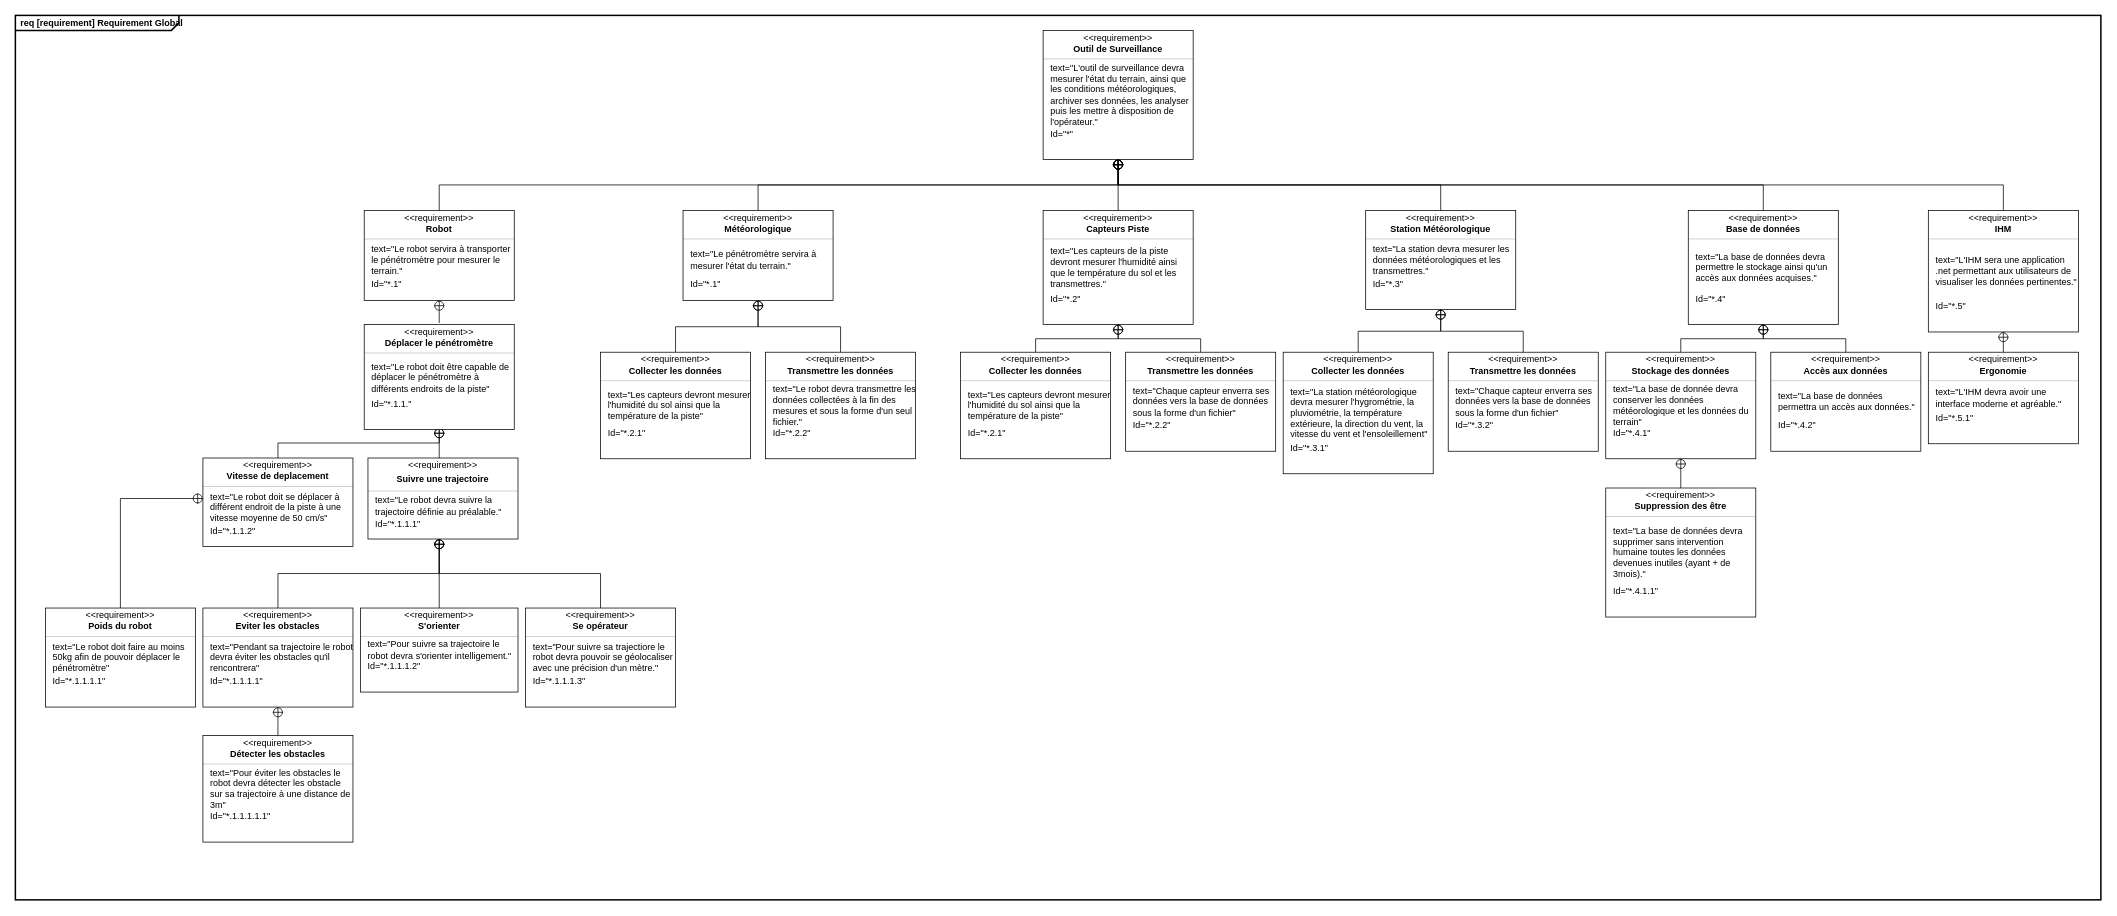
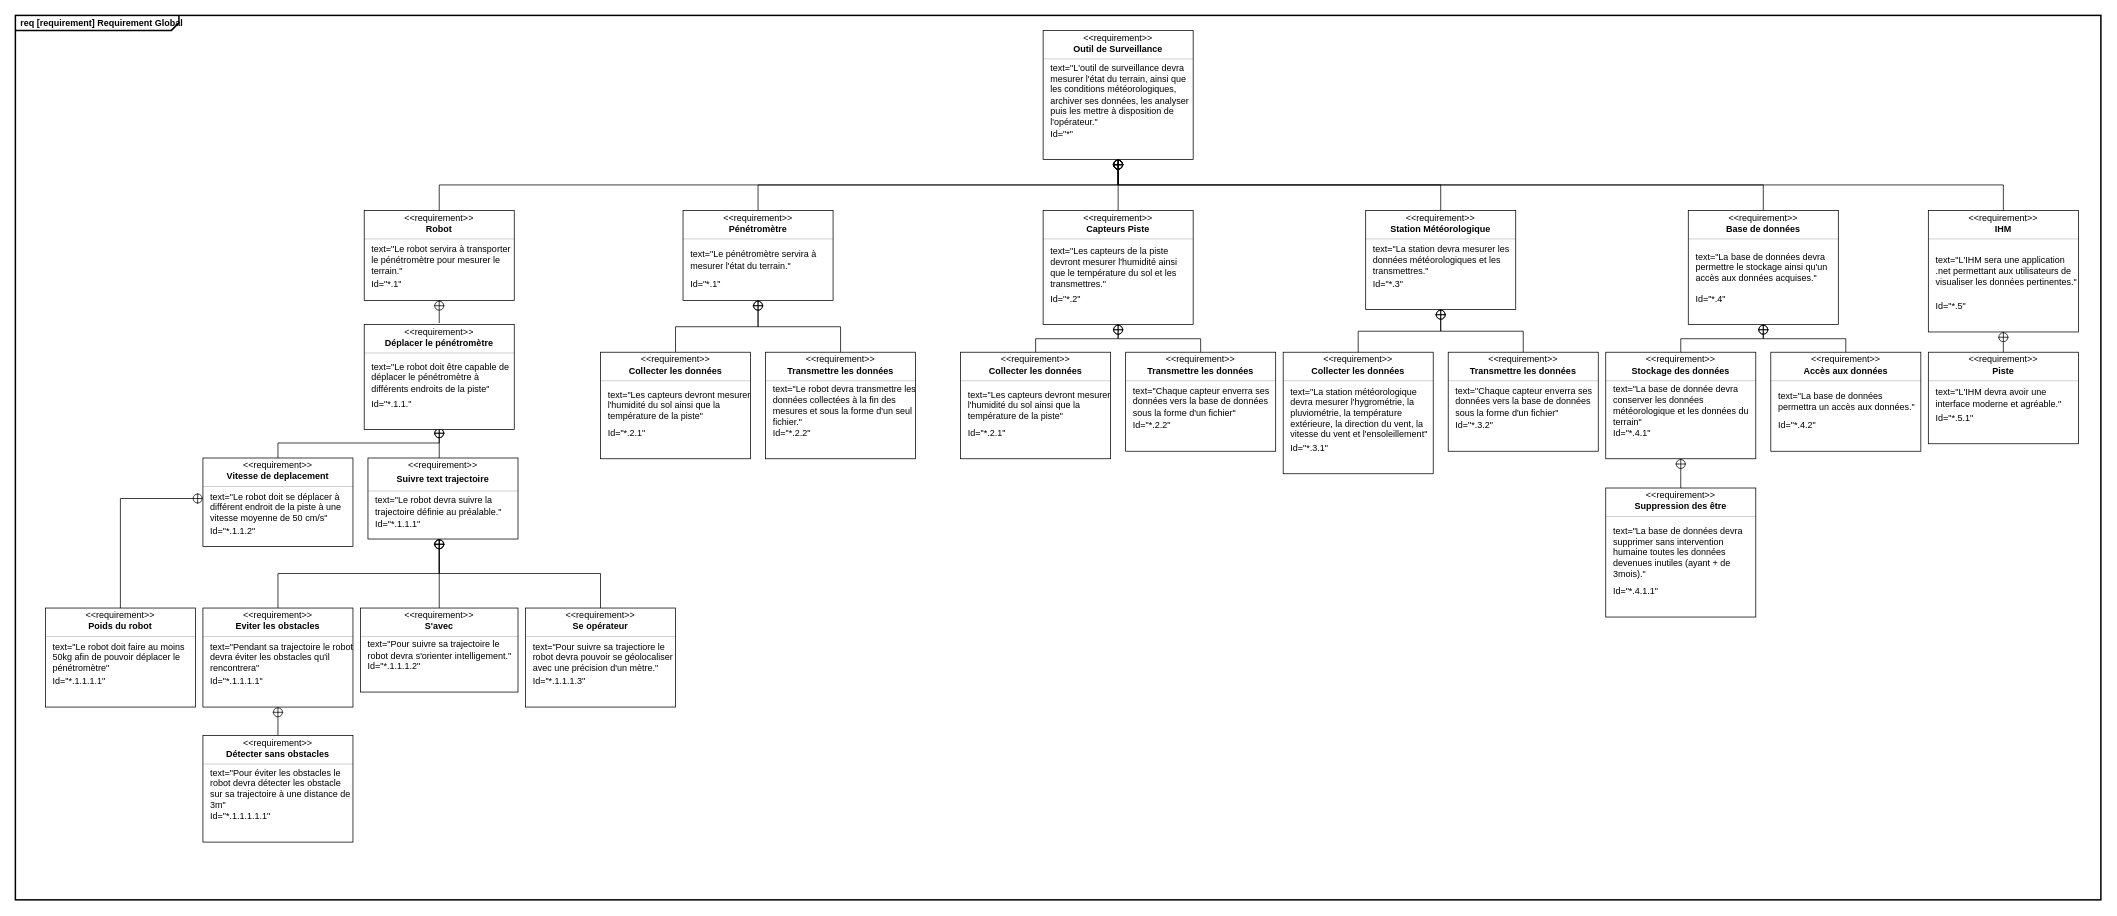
node "Météorologique": label "Météorologique" -> "Pénétromètre"
node "Ergonomie": label "Ergonomie" -> "Piste"
node "Suivre une trajectoire": label "Suivre une trajectoire" -> "Suivre text trajectoire"
node "S'orienter": label "S'orienter" -> "S'avec"
node "Détecter les obstacles": label "Détecter les obstacles" -> "Détecter sans obstacles"
